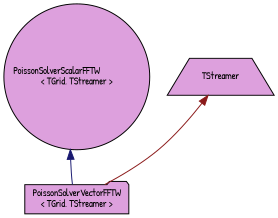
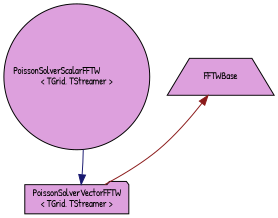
node "TStreamer": label "TStreamer" -> "FFTWBase"
edge "PoissonSolverVectorFFTW < TGrid, TStreamer >" -> "PoissonSolverScalarFFTW < TGrid, TStreamer >": reversed
